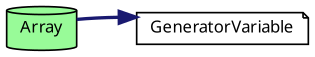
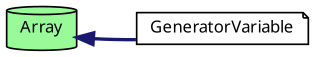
edge "Array" -> "GeneratorVariable": reversed
